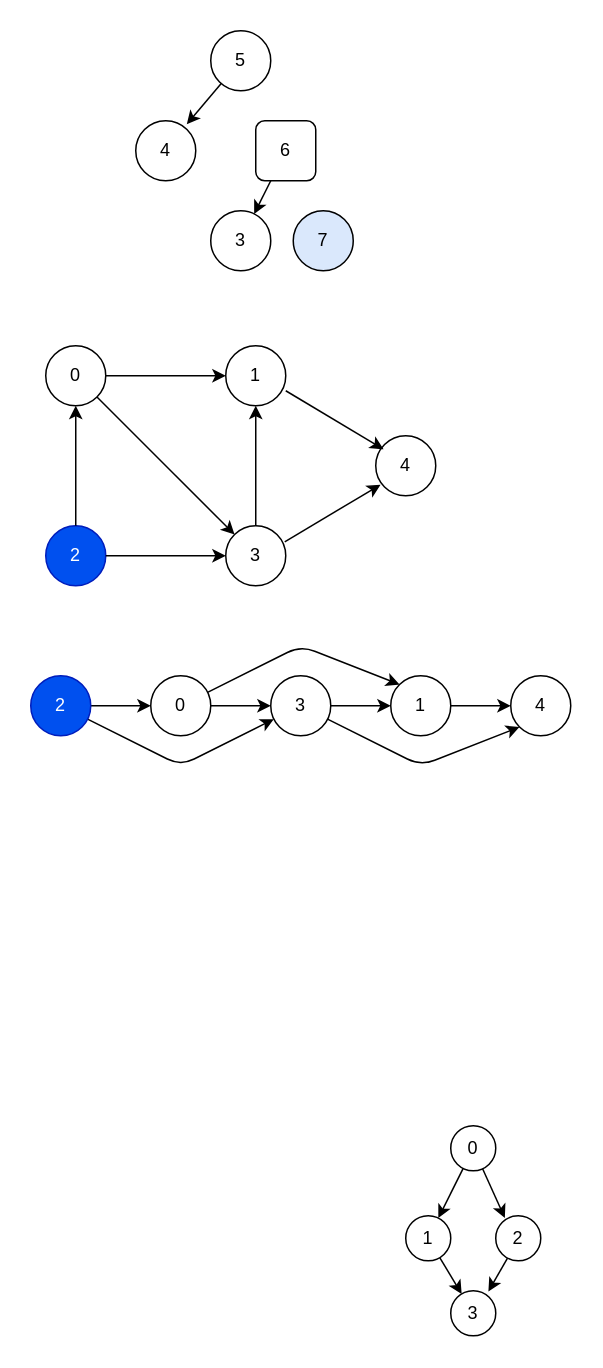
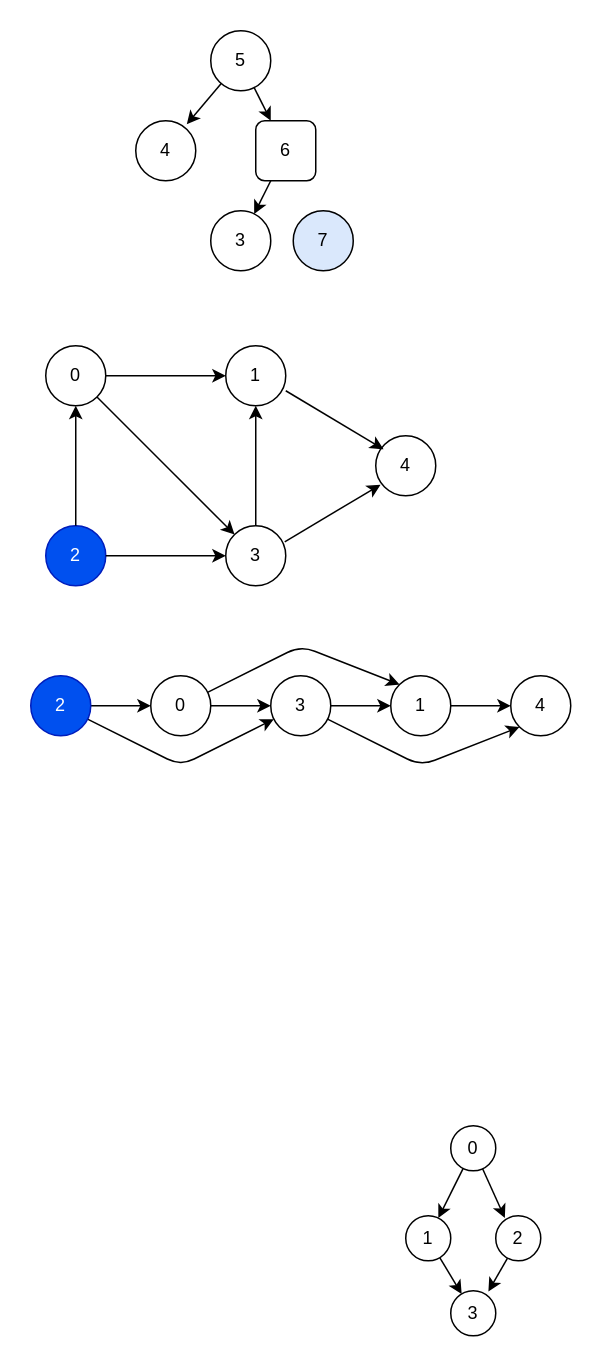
edge "5" -> "6": added
